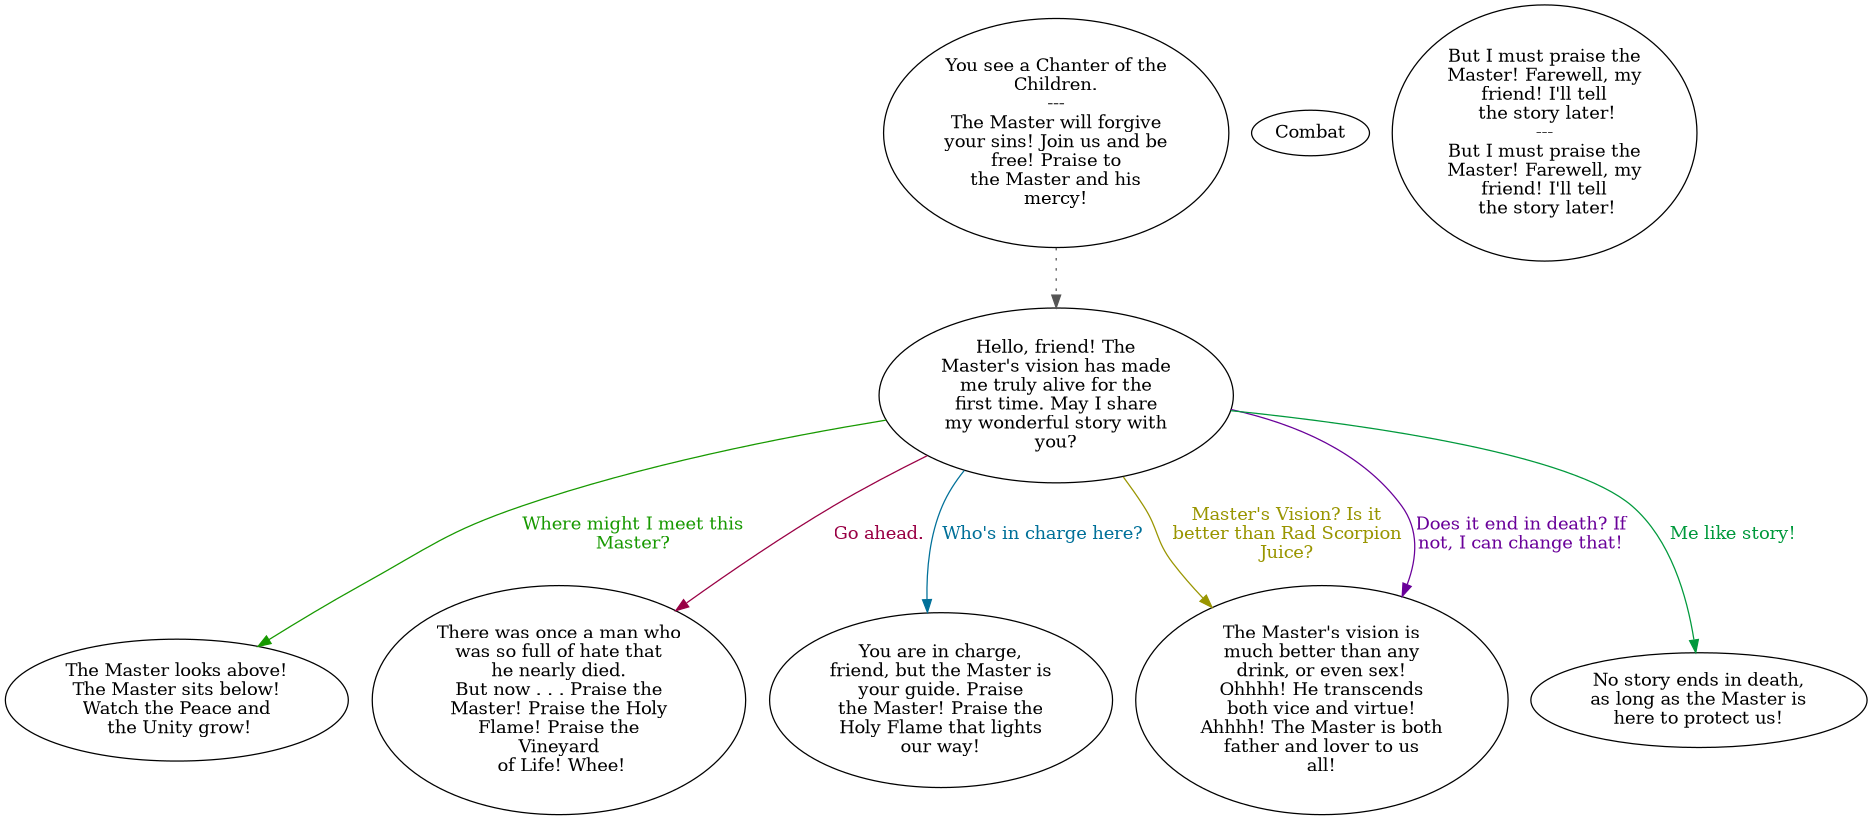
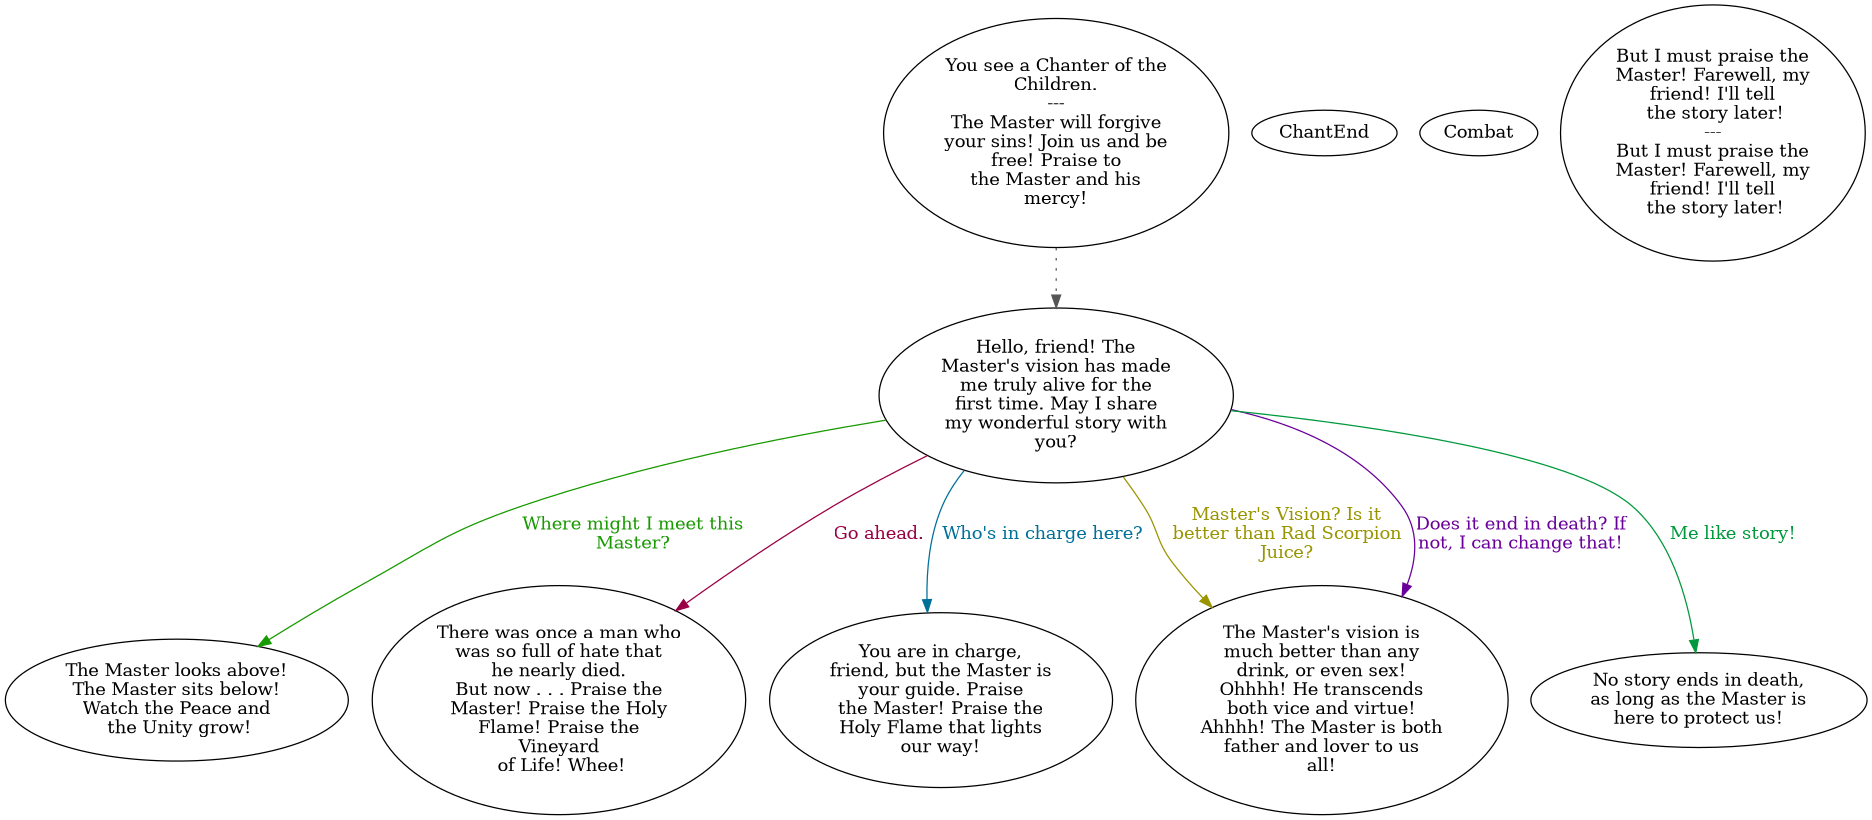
node "ChantEnd": added
